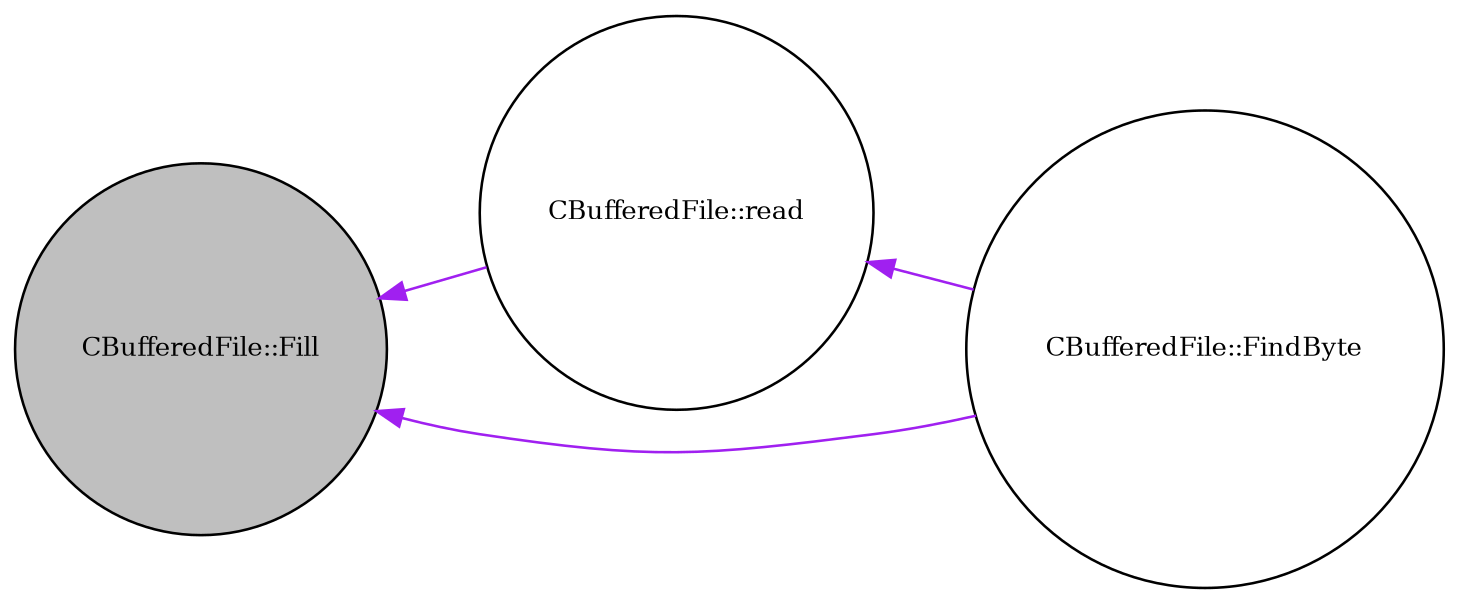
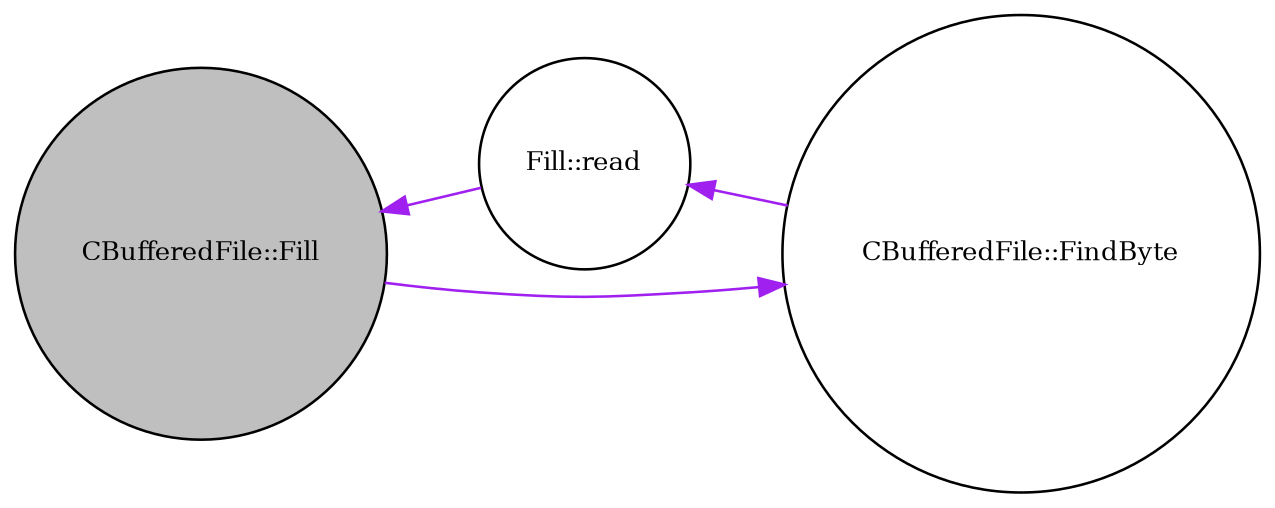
node "CBufferedFile::read": label "CBufferedFile::read" -> "Fill::read"
edge "CBufferedFile::FindByte" -> "CBufferedFile::Fill": reversed
